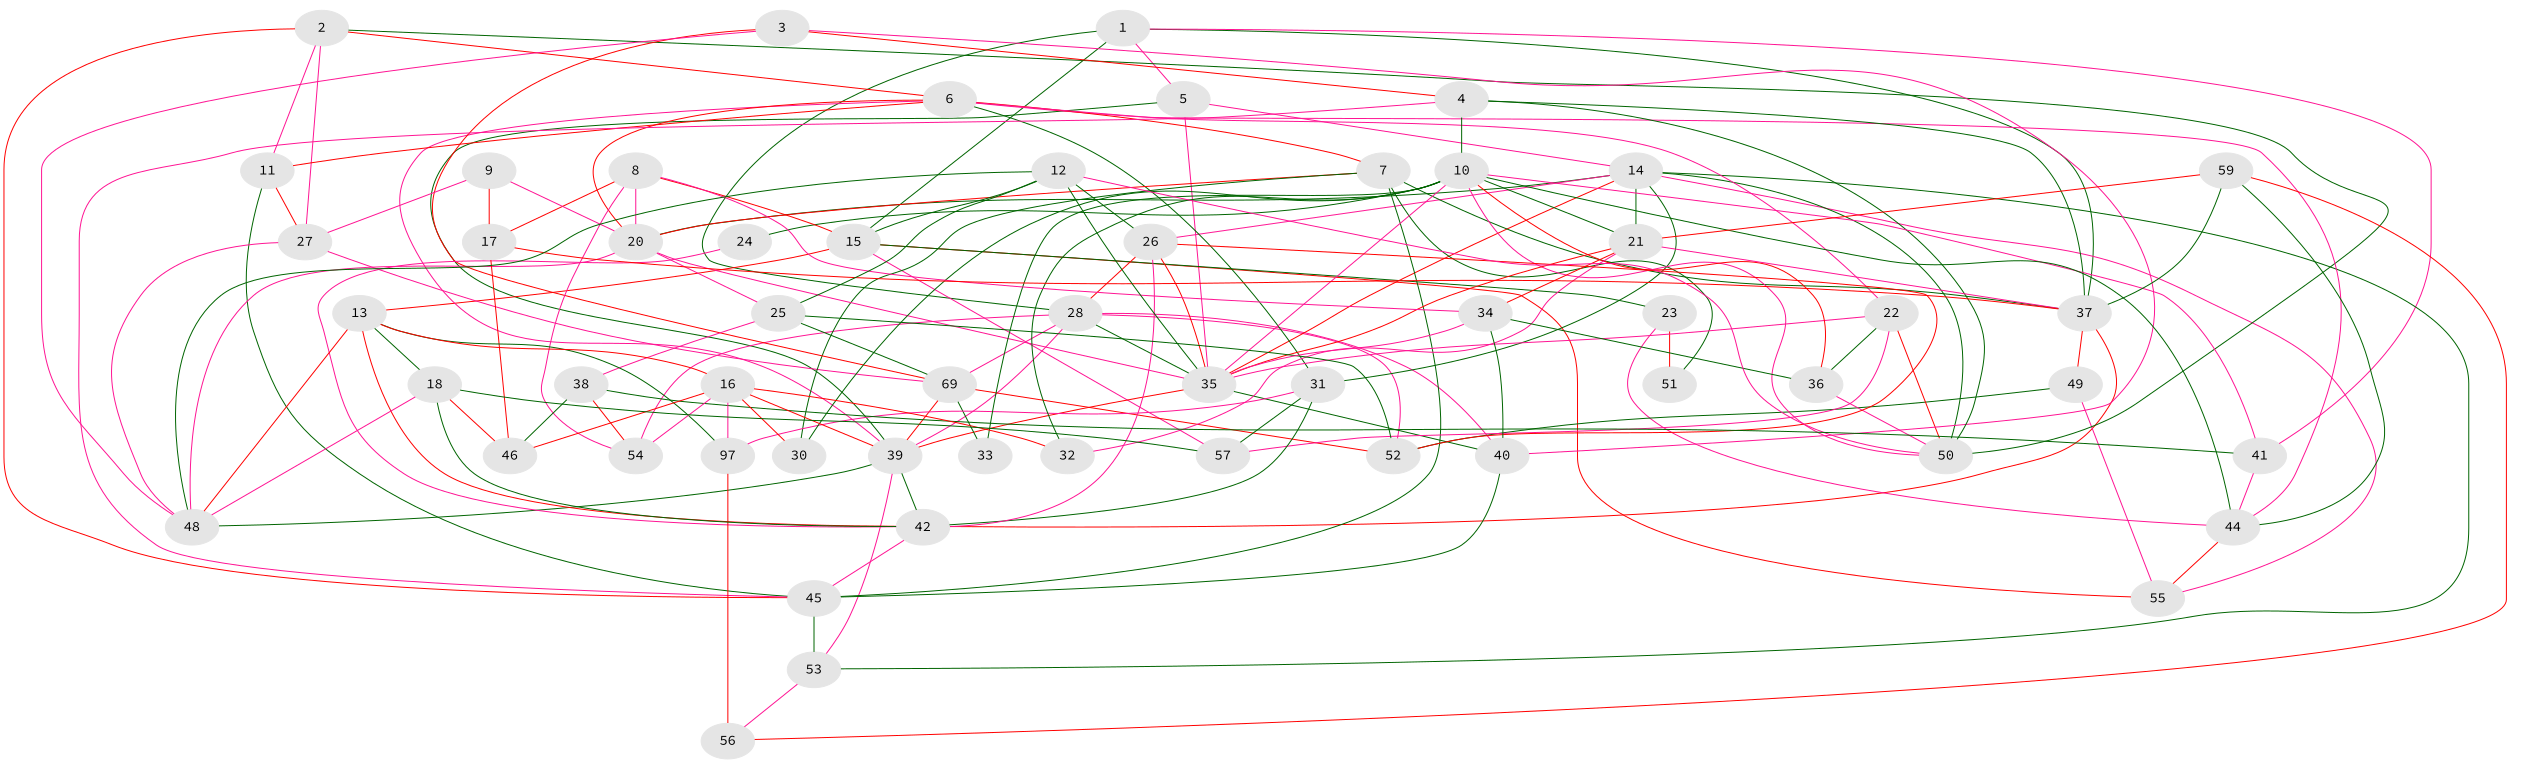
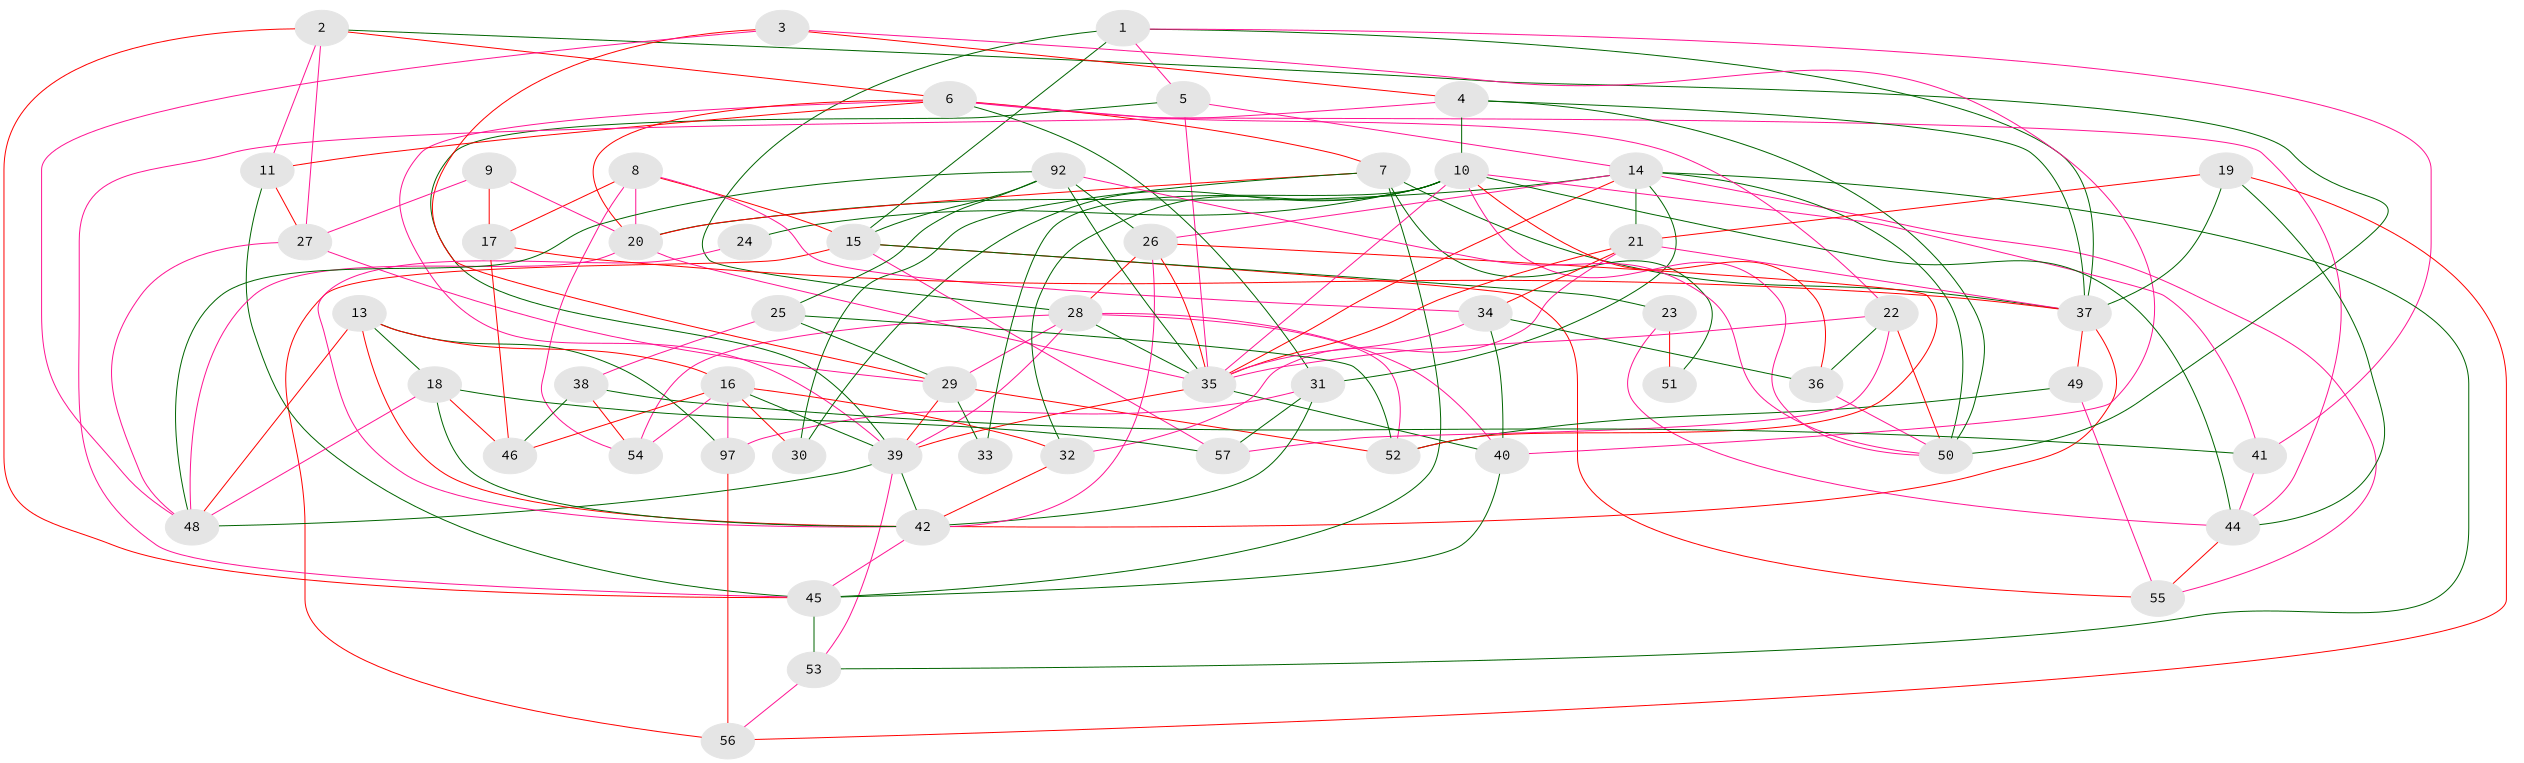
node "12": label "12" -> "92"
node "59": label "59" -> "19"
edge "10" -- "21": removed
edge "20" -- "25": removed
edge "15" -- "13": now "15" -- "56"
node "69": label "69" -> "29"
edge "16" -- "39": color red -> darkgreen
edge "32" -- "42": added
